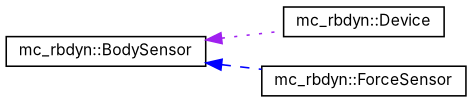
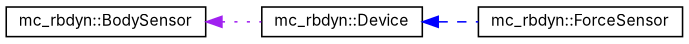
edge "mc_rbdyn::ForceSensor" -> "mc_rbdyn::BodySensor": now "mc_rbdyn::ForceSensor" -> "mc_rbdyn::Device"
